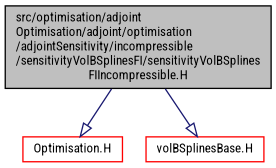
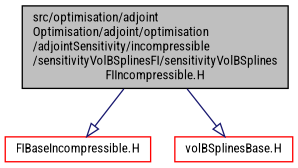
node "Optimisation.H": label "Optimisation.H" -> "FIBaseIncompressible.H"
